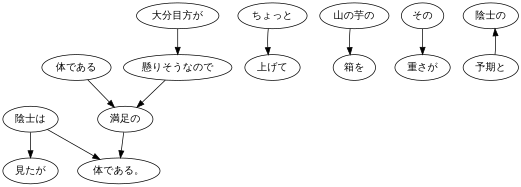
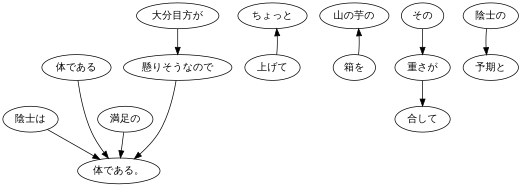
edge "ちょっと" -> "上げて": reversed
edge "山の芋の" -> "箱を": reversed
edge "予期と" -> "陰士の": reversed
edge "体である" -> "満足の": now "体である" -> "体である。"
edge "懸りそうなので" -> "満足の": now "懸りそうなので" -> "体である。"
node "合して": added
node "見たが": removed
